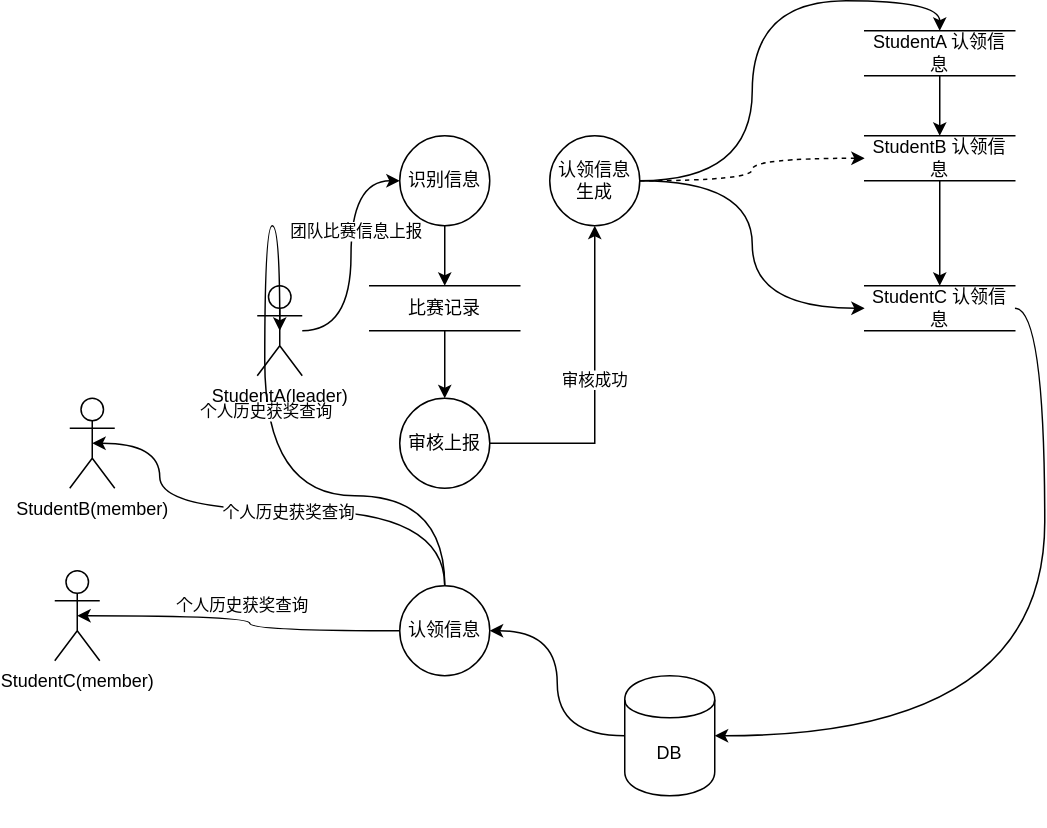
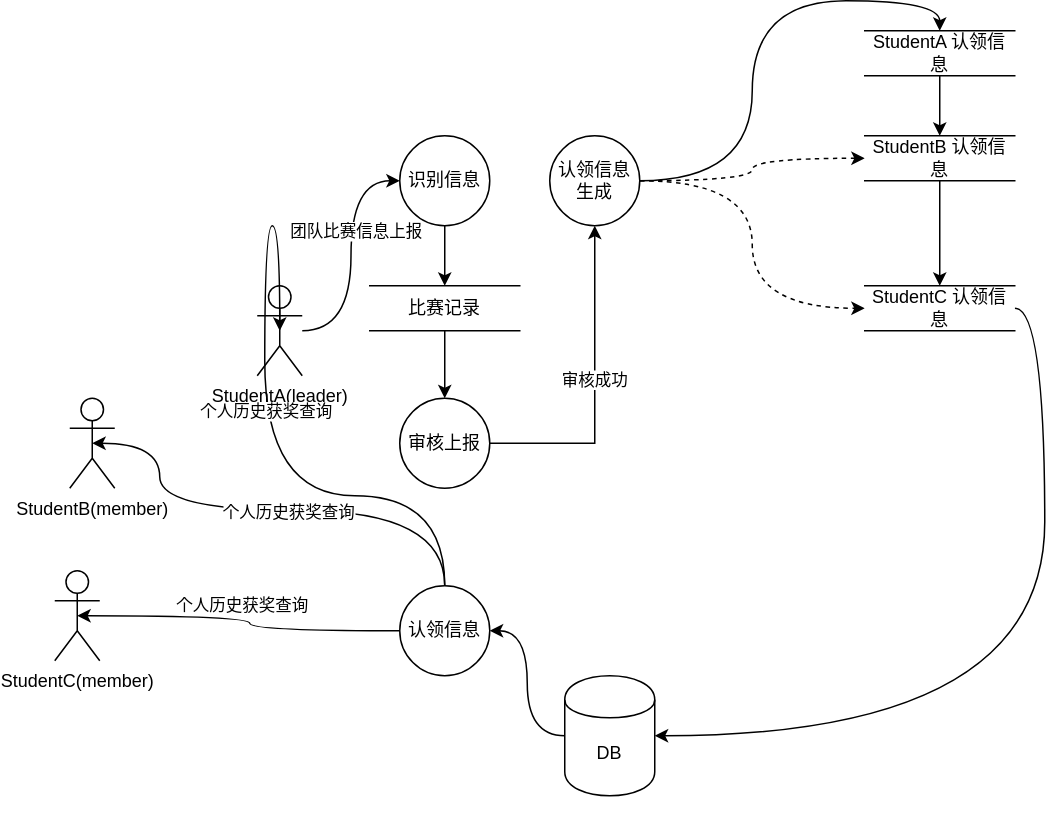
edge "认领信息生成" -> "StudentC 认领信息": style solid -> dashed
node "DB": moved (670, 736) -> (610, 736)
